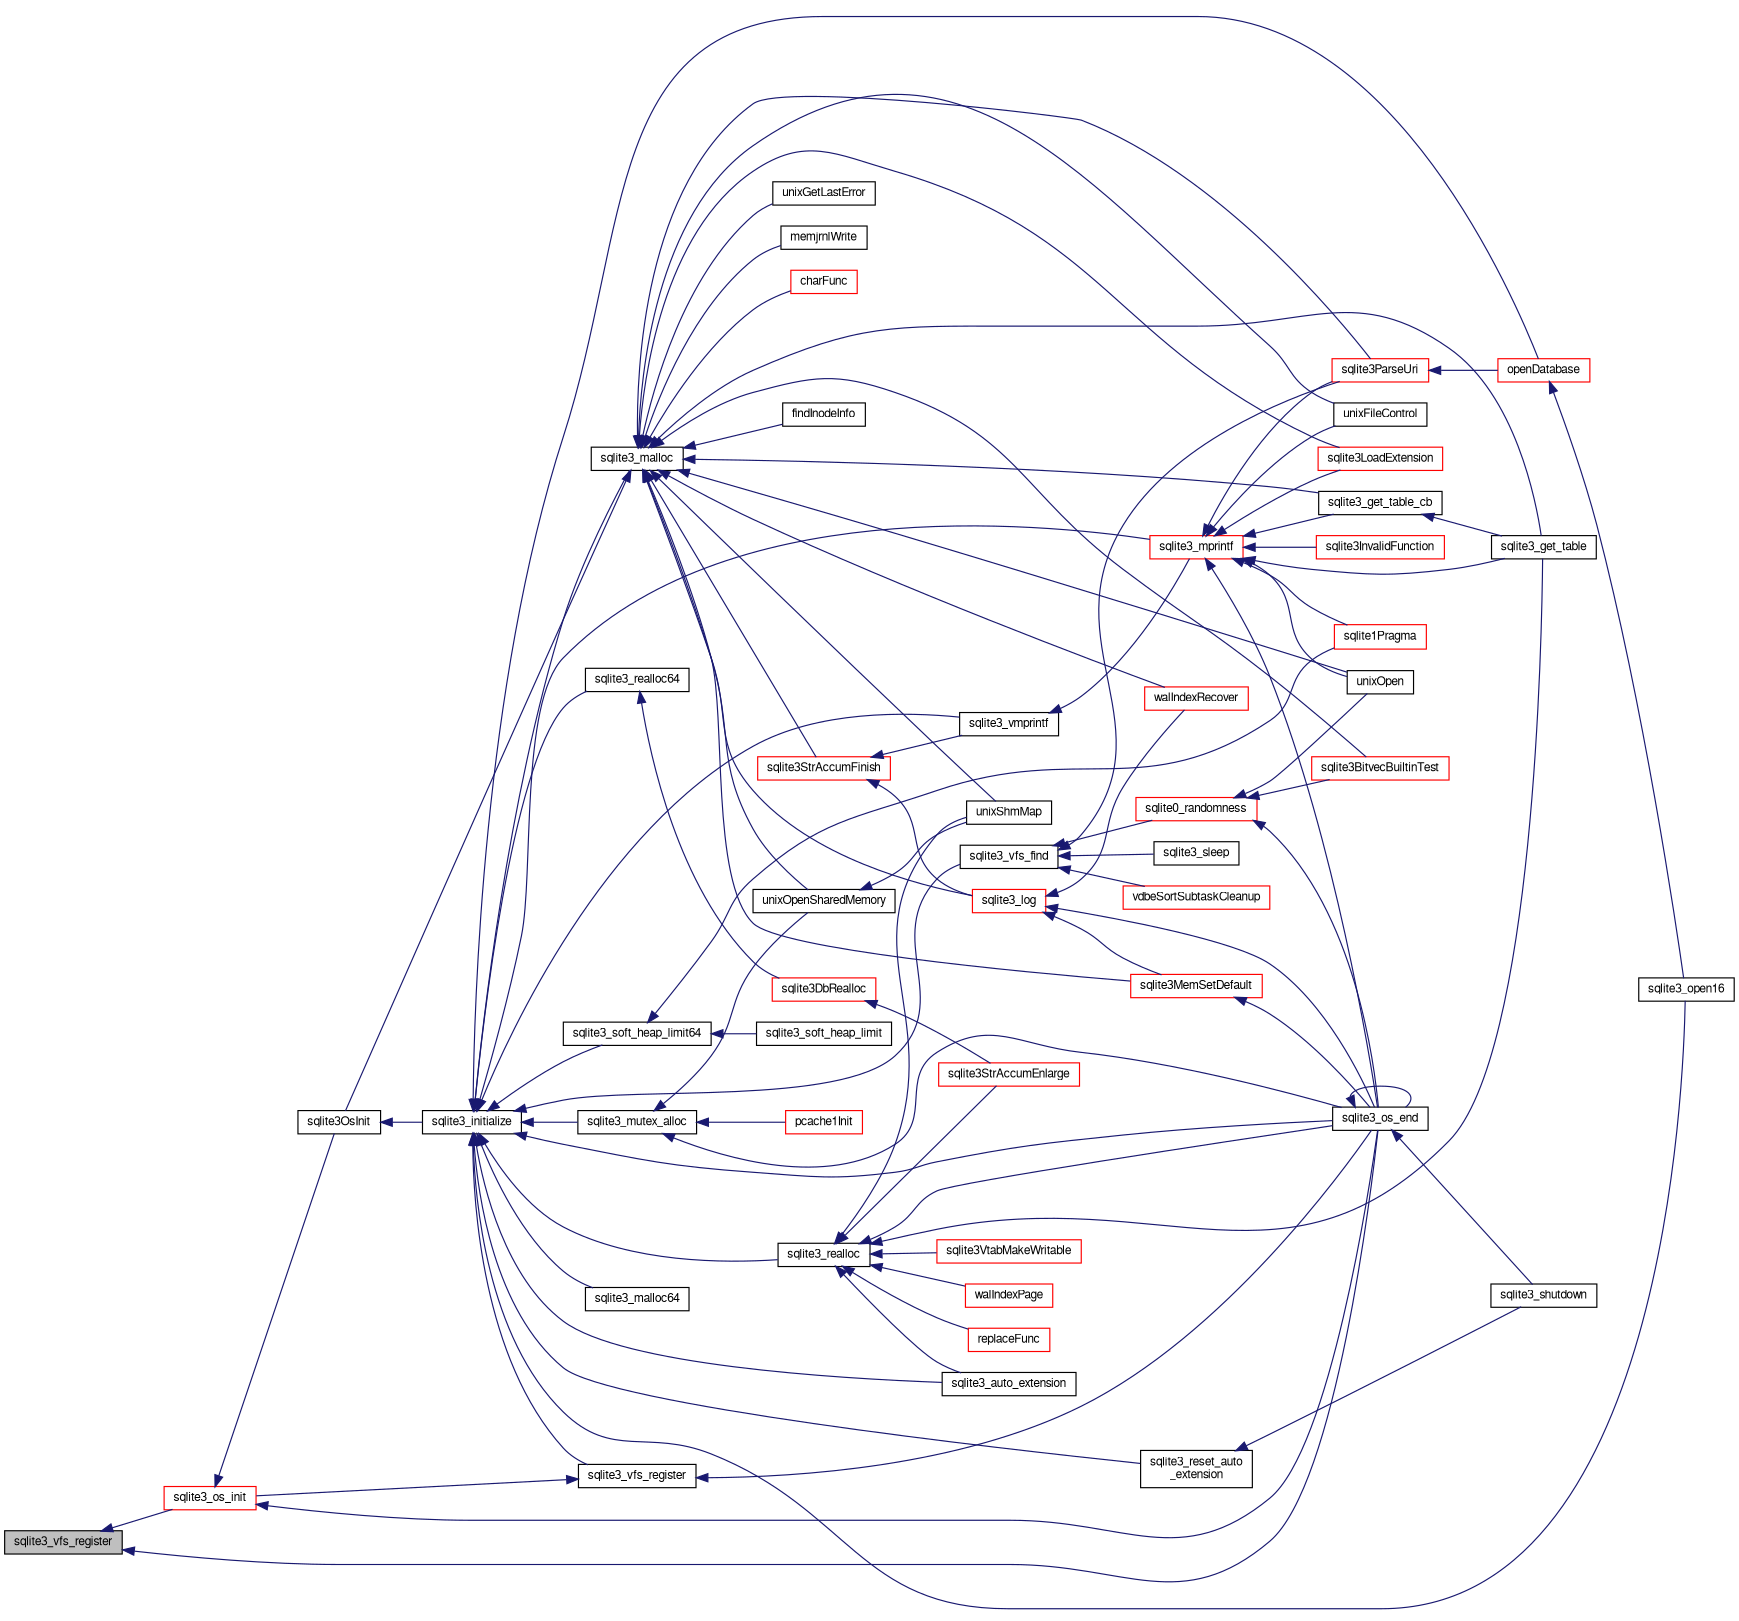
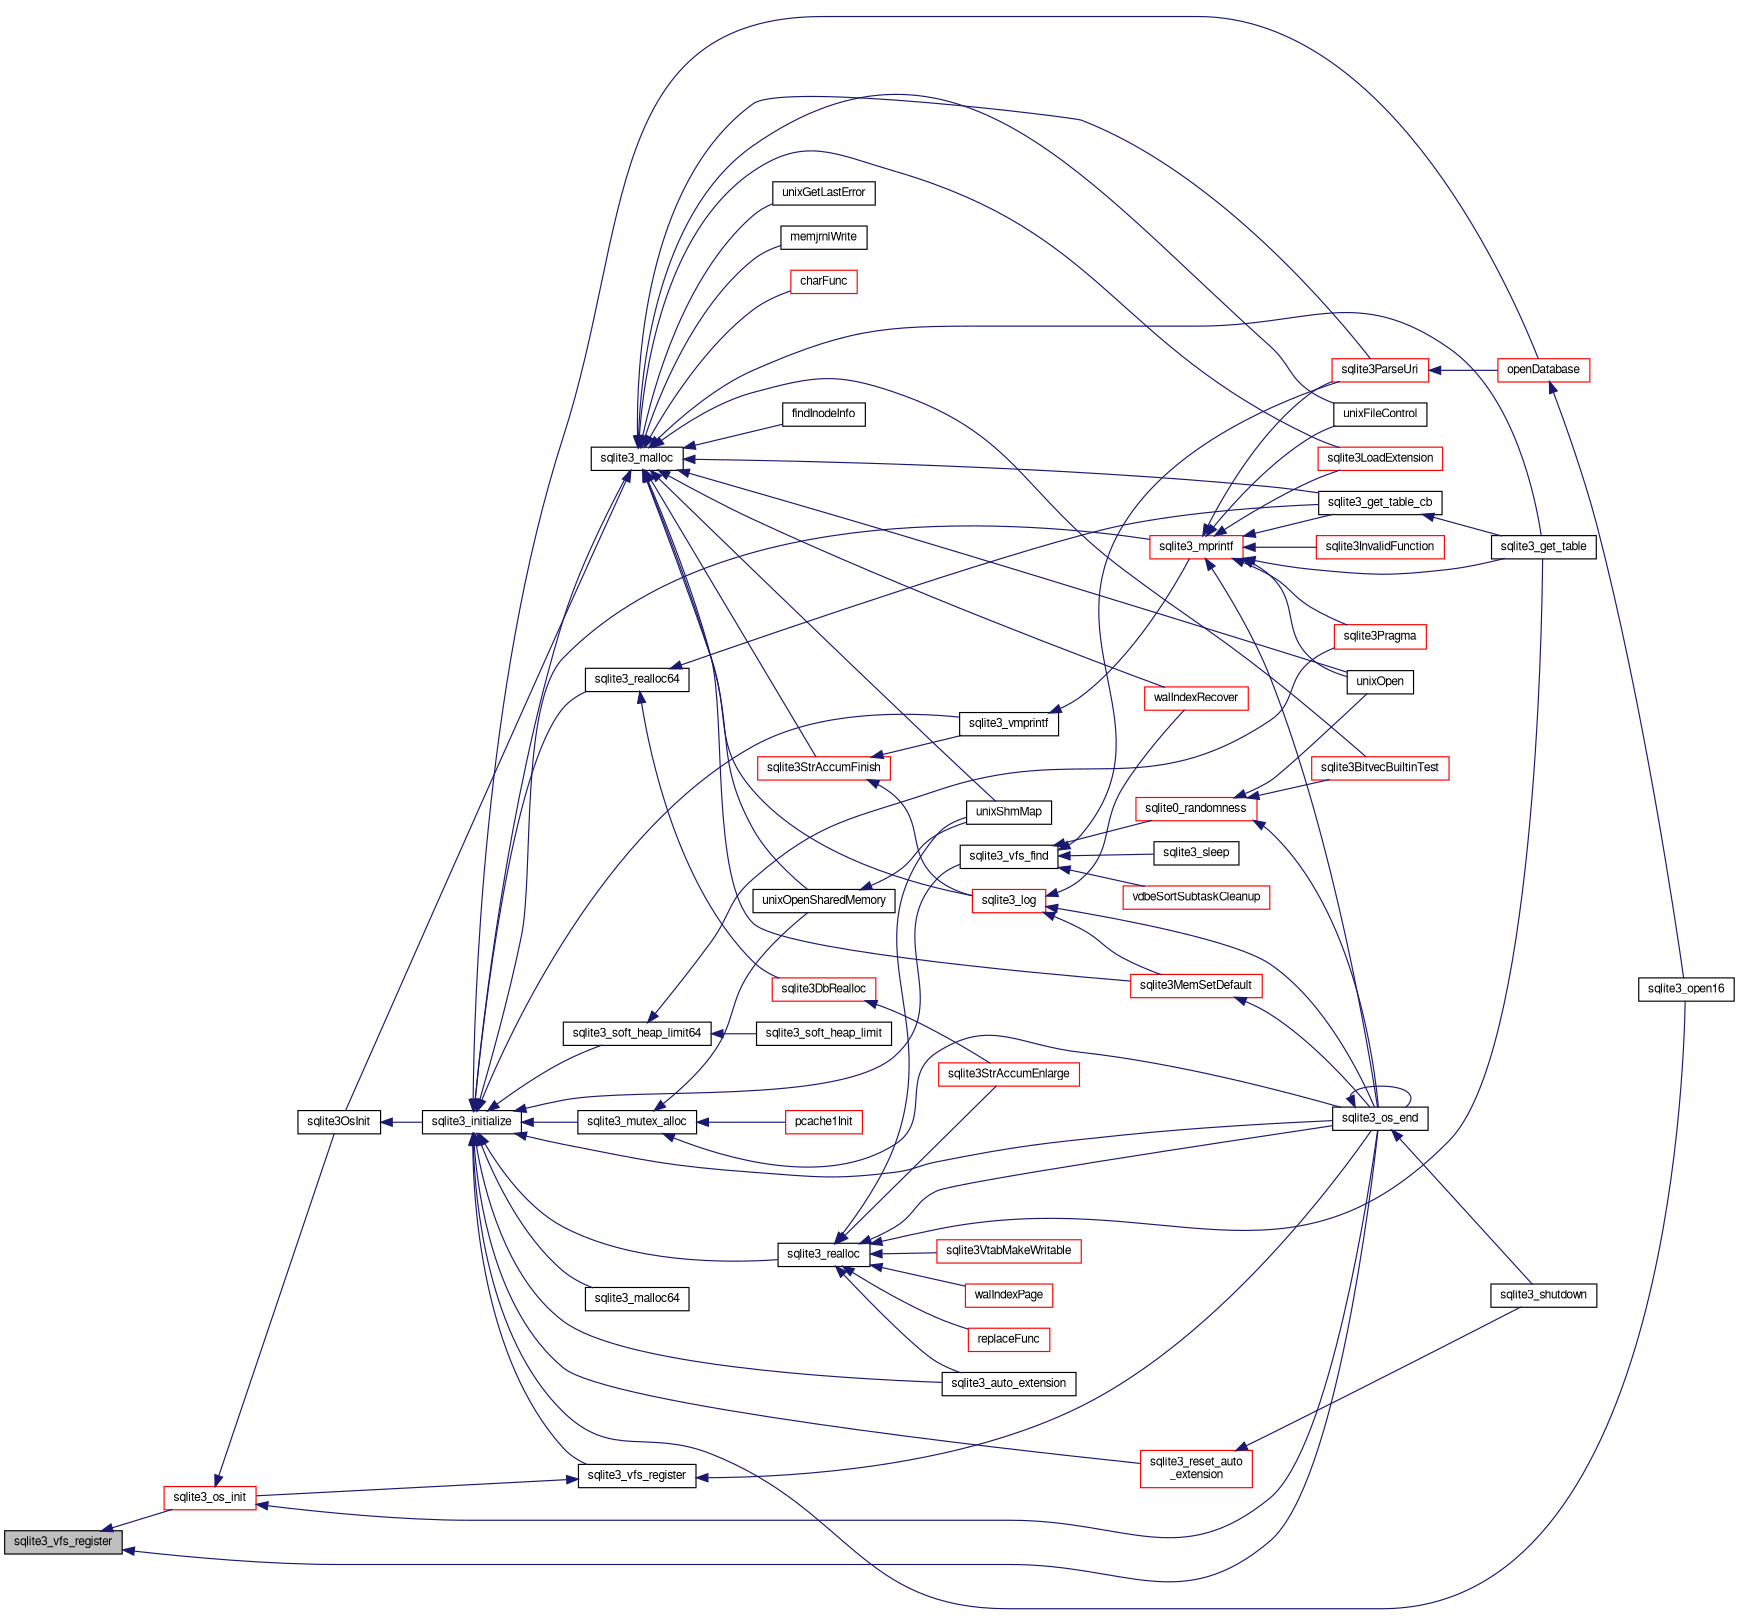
edge "sqlite3_get_table_cb" -> "sqlite3_realloc64": added
node "sqlite1Pragma": label "sqlite1Pragma" -> "sqlite3Pragma"
node "sqlite3_reset_auto _extension": color black -> red
